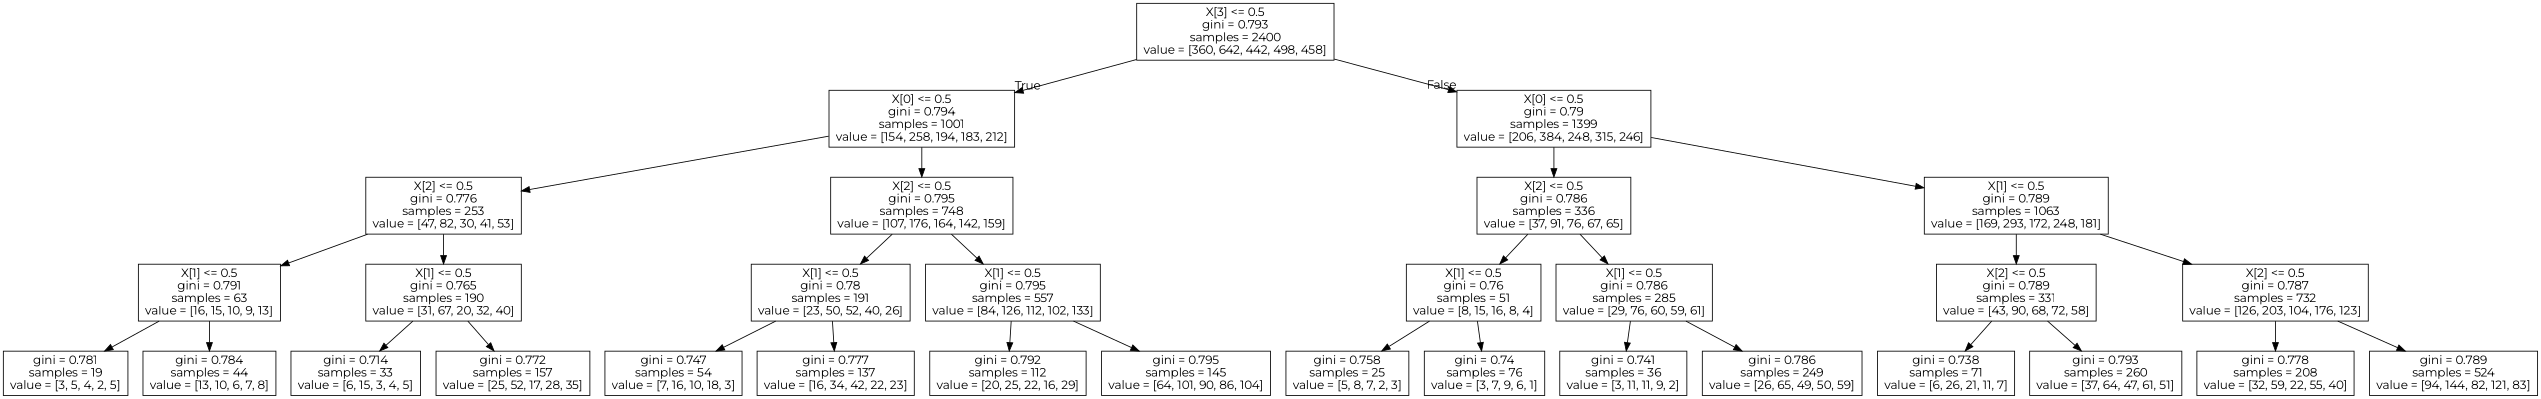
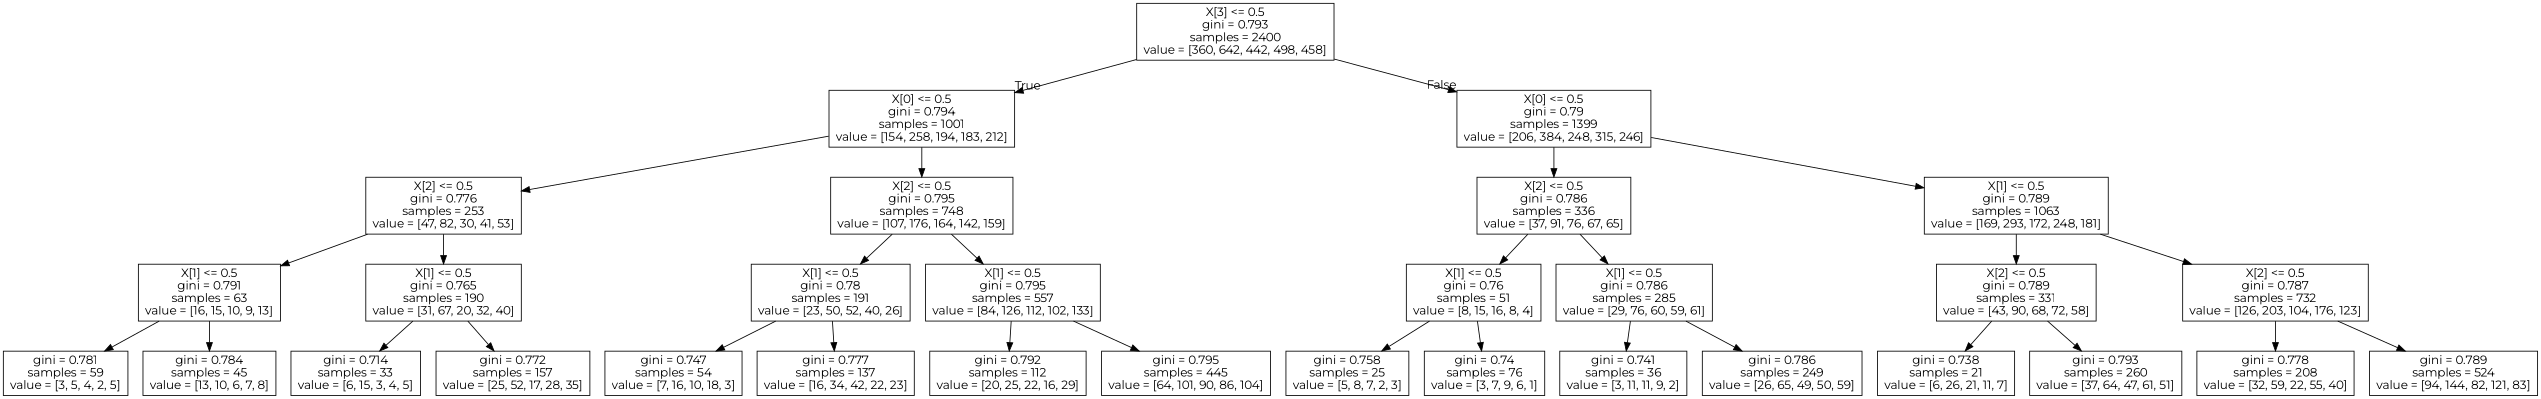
node "gini = 0.781 samples = 19 value = [3, 5, 4, 2, 5]": label "gini = 0.781 samples = 19 value = [3, 5, 4, 2, 5]" -> "gini = 0.781 samples = 59 value = [3, 5, 4, 2, 5]"
node "gini = 0.784 samples = 44 value = [13, 10, 6, 7, 8]": label "gini = 0.784 samples = 44 value = [13, 10, 6, 7, 8]" -> "gini = 0.784 samples = 45 value = [13, 10, 6, 7, 8]"
node "gini = 0.795 samples = 145 value = [64, 101, 90, 86, 104]": label "gini = 0.795 samples = 145 value = [64, 101, 90, 86, 104]" -> "gini = 0.795 samples = 445 value = [64, 101, 90, 86, 104]"
node "gini = 0.738 samples = 71 value = [6, 26, 21, 11, 7]": label "gini = 0.738 samples = 71 value = [6, 26, 21, 11, 7]" -> "gini = 0.738 samples = 21 value = [6, 26, 21, 11, 7]"
